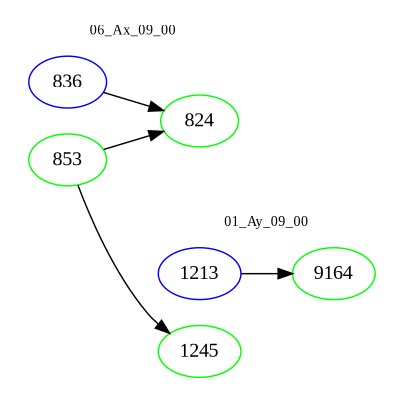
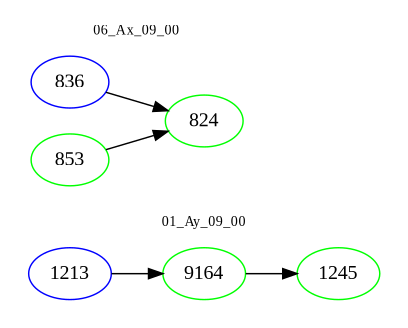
edge "853" -> "1245": now "9164" -> "1245"
